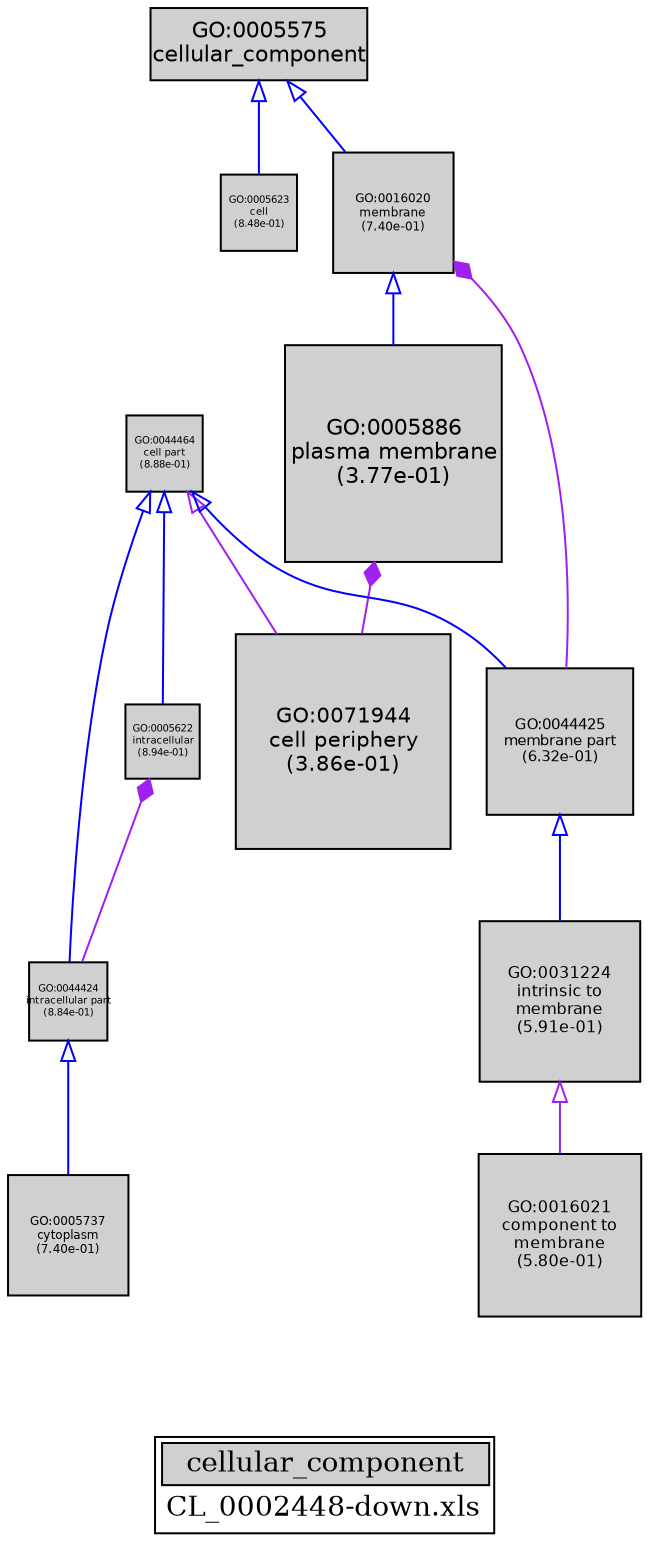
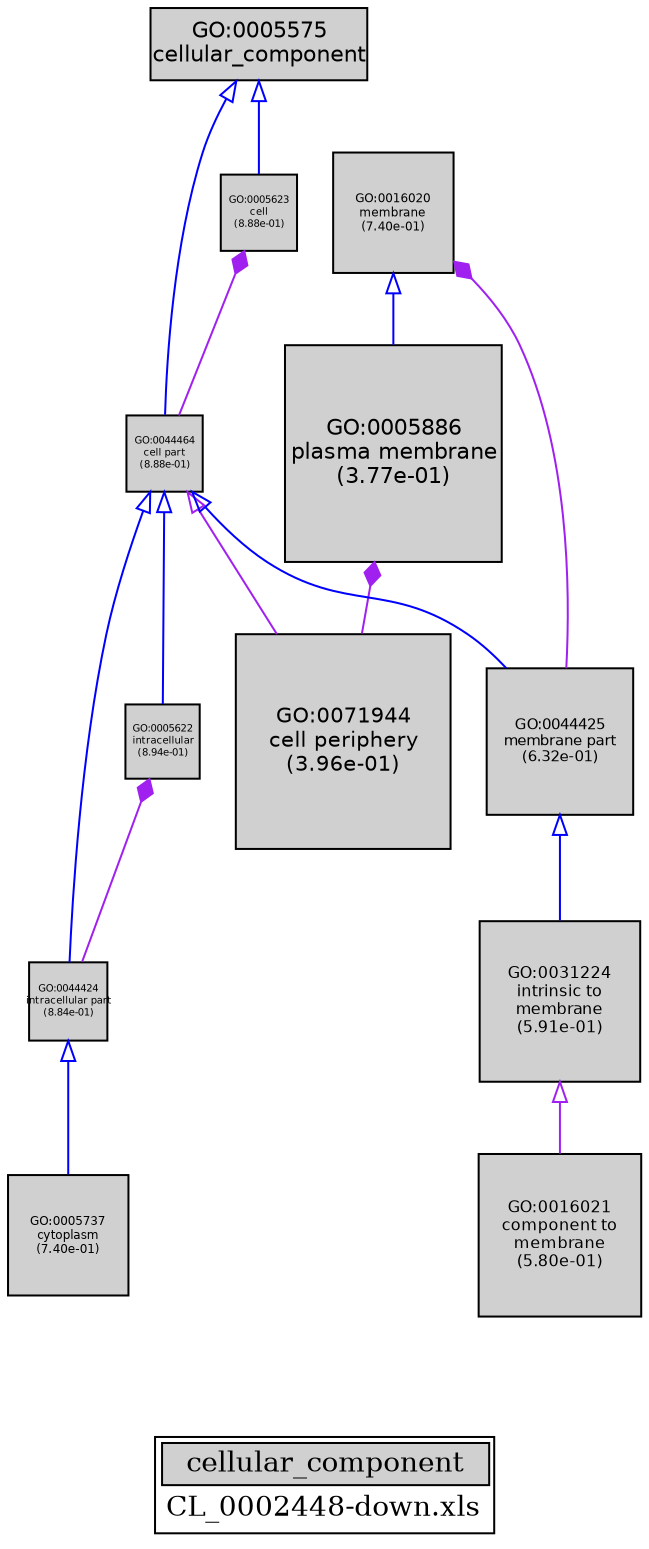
edge "GO:0016020" -> "GO:0005575": now "GO:0044464" -> "GO:0005575"
node "GO:0005623": text "(8.48e-01)" -> "(8.88e-01)"
edge "GO:0044464" -> "GO:0005623": added
node "GO:0071944": text "(3.86e-01)" -> "(3.96e-01)"
